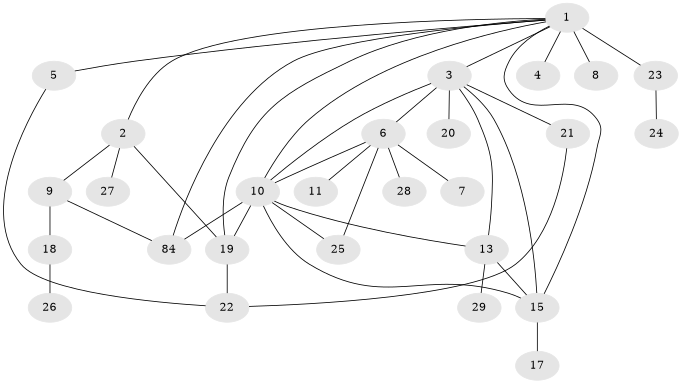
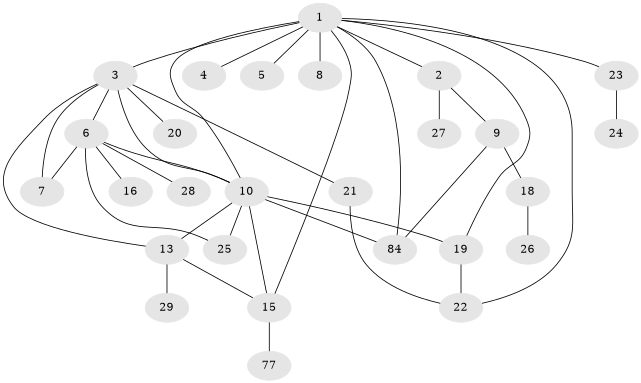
edge "3" -- "15": now "3" -- "7"
edge "2" -- "19": removed
node "11": label "11" -> "16"
edge "5" -- "22": now "1" -- "22"
node "17": label "17" -> "77"
